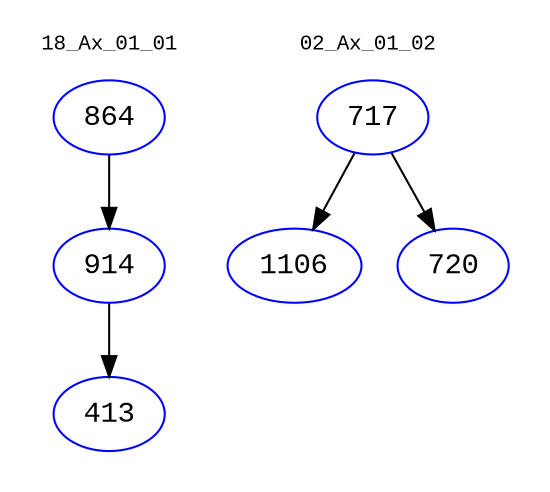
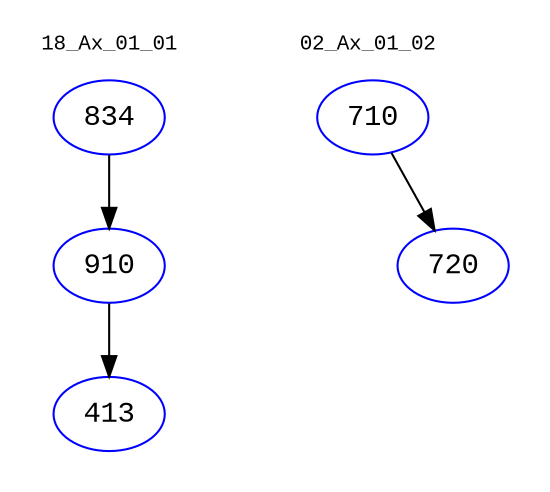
node "864": label "864" -> "834"
node "717": label "717" -> "710"
node "914": label "914" -> "910"
node "1106": removed
